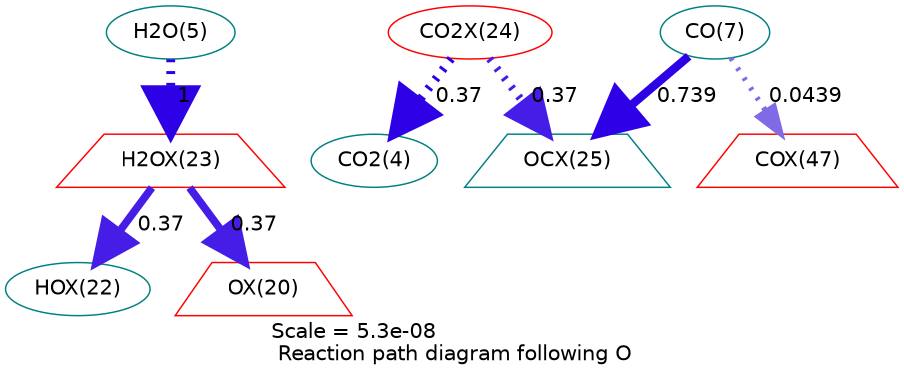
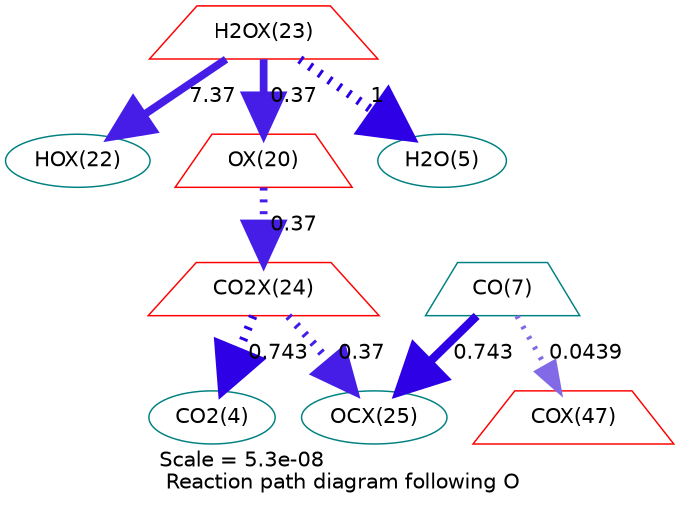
node "CO2X(24)": shape ellipse -> trapezium
node "CO(7)": shape ellipse -> trapezium
edge "H2O(5)" -> "H2OX(23)": reversed
edge "CO2X(24)" -> "CO2(4)": label " 0.37" -> " 0.743"
edge "CO(7)" -> "OCX(25)": label " 0.739" -> " 0.743"
node "OCX(25)": shape trapezium -> ellipse
edge "OX(20)" -> "CO2X(24)": added, label "0.37"
edge "H2OX(23)" -> "HOX(22)": label " 0.37" -> " 7.37"
